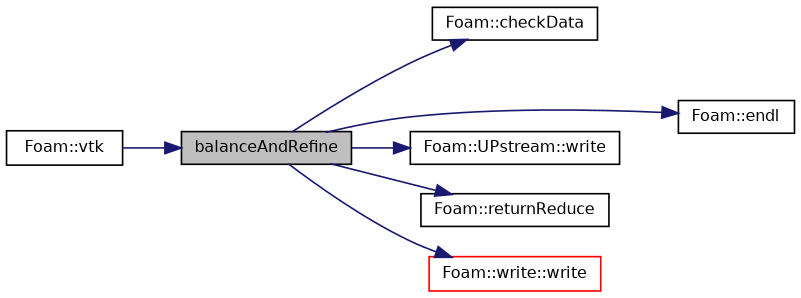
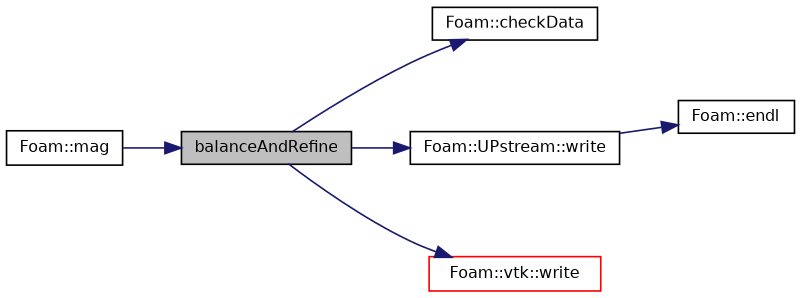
edge "balanceAndRefine" -> "Foam::endl": now "Foam::UPstream::write" -> "Foam::endl"
node "Foam::vtk": label "Foam::vtk" -> "Foam::mag"
node "Foam::returnReduce": removed
node "Foam::write::write": label "Foam::write::write" -> "Foam::vtk::write"
